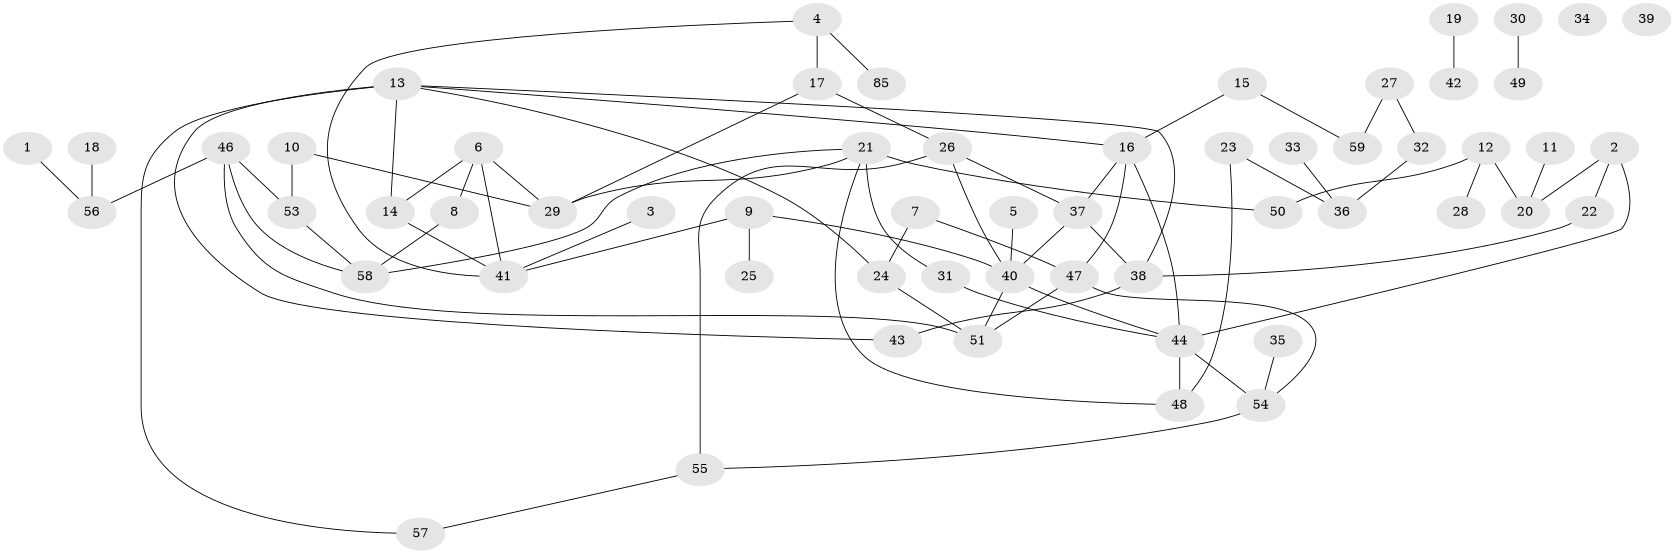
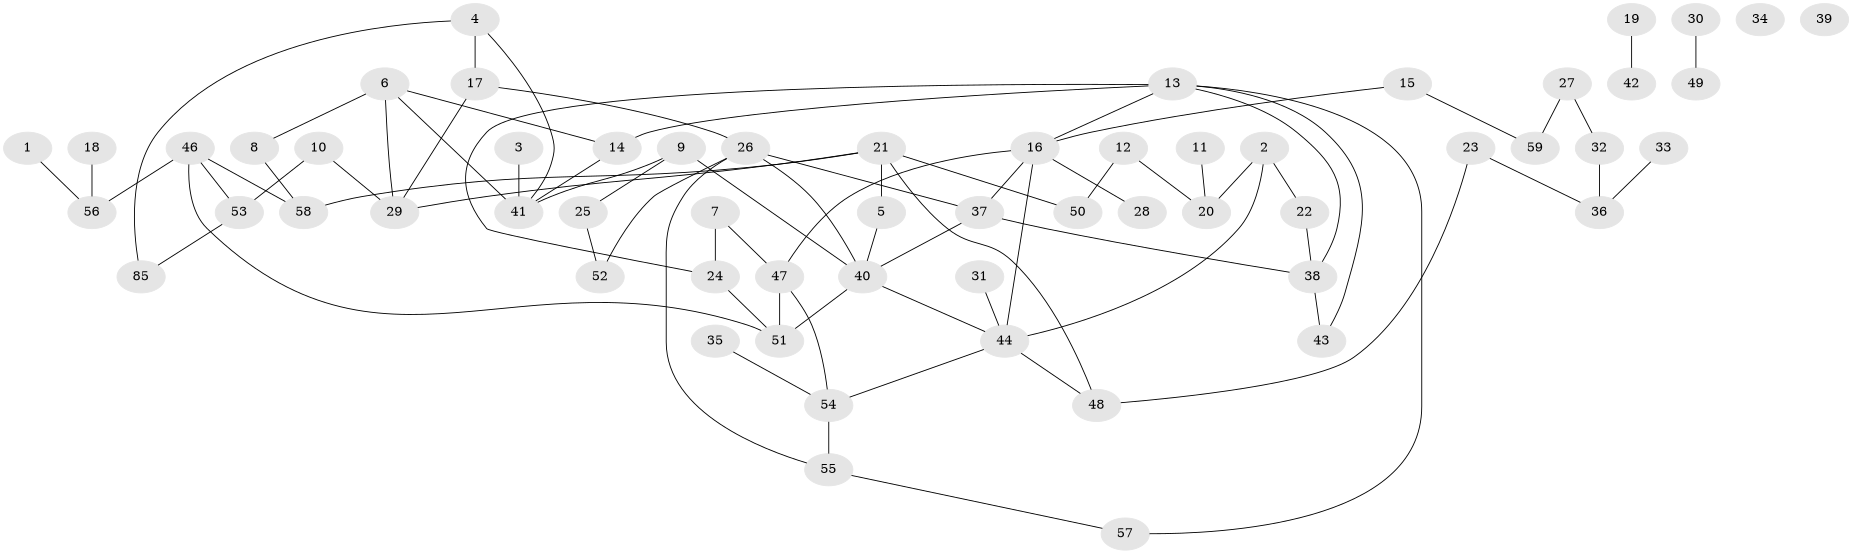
edge "12" -- "28": now "16" -- "28"
edge "21" -- "31": now "21" -- "5"
edge "53" -- "58": now "53" -- "85"
node "52": added
